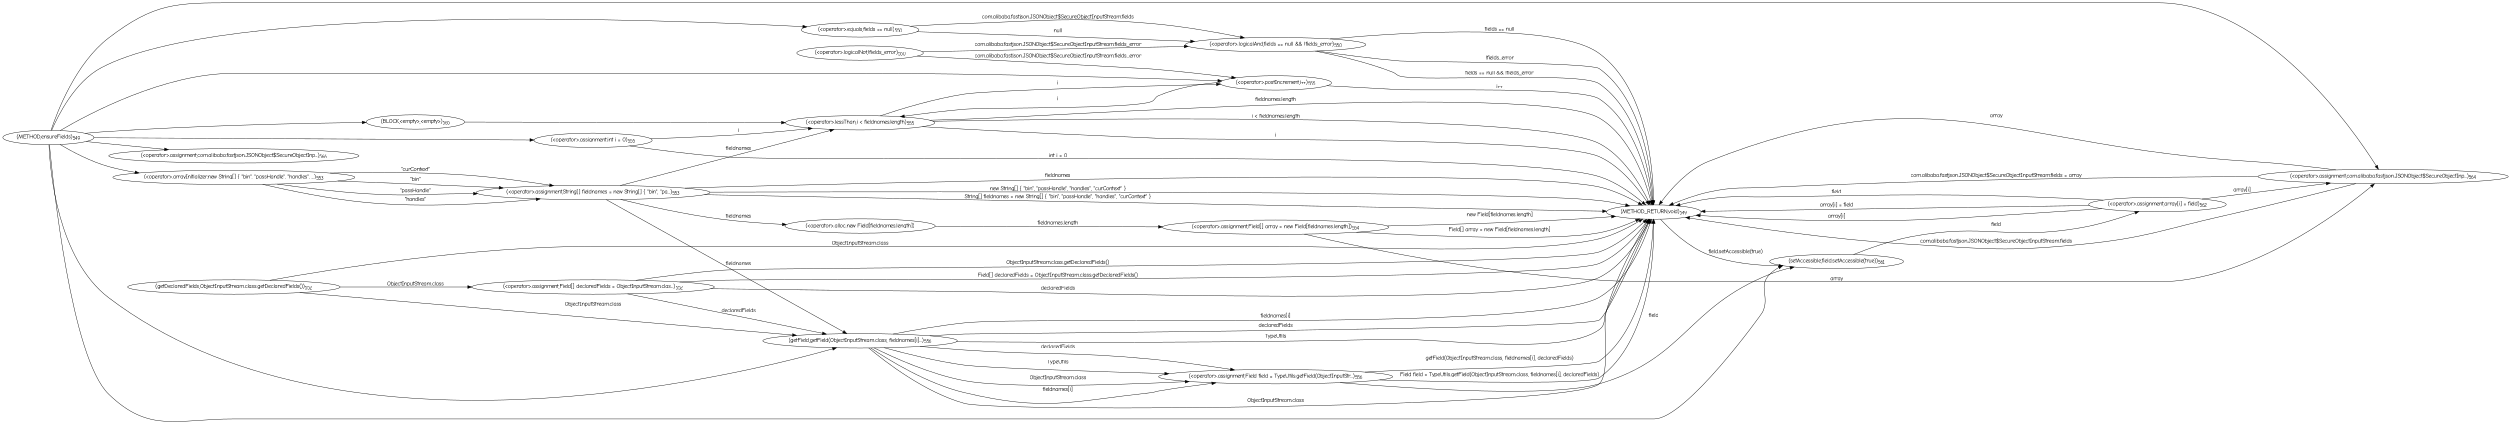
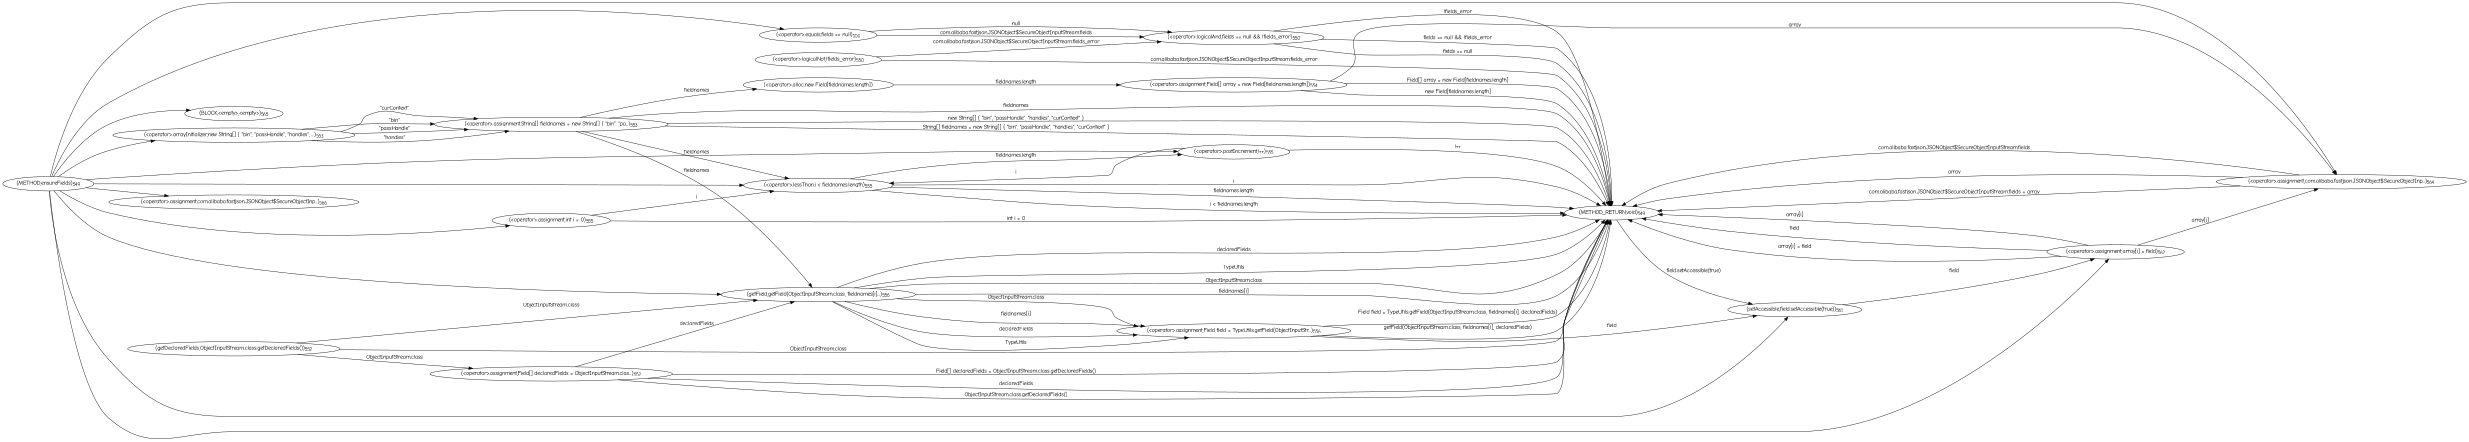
edge "(<operator>.logicalNot,!fields_error)" -> "(<operator>.postIncrement,i++)": now "(<operator>.logicalNot,!fields_error)" -> "(METHOD_RETURN,void)"
edge "(<operator>.lessThan,i < fieldnames.length)" -> "(<operator>.postIncrement,i++)": label "i" -> "fieldnames.length"
edge "(BLOCK,<empty>,<empty>)" -> "(<operator>.lessThan,i < fieldnames.length)": now "(METHOD,ensureFields)" -> "(<operator>.lessThan,i < fieldnames.length)"
edge "(METHOD,ensureFields)" -> "(<operator>.assignment,array[i] = field)": added
